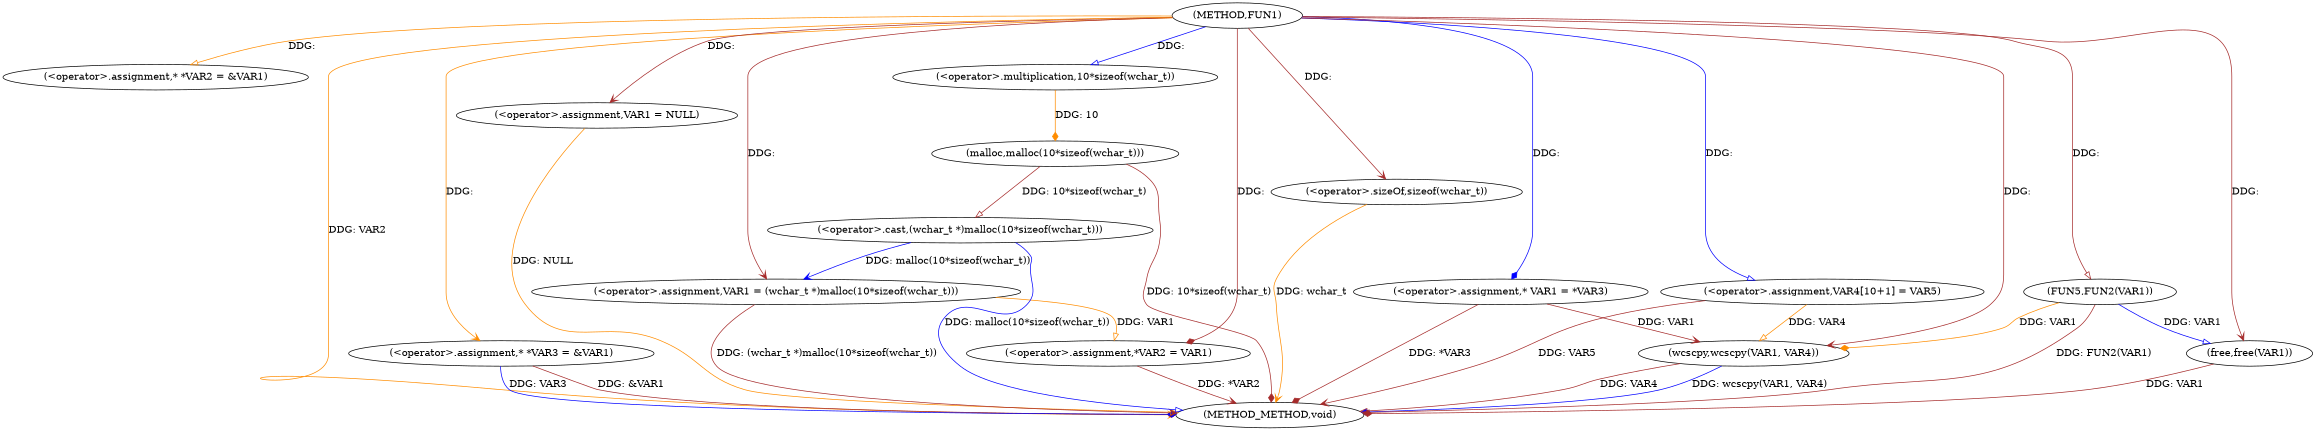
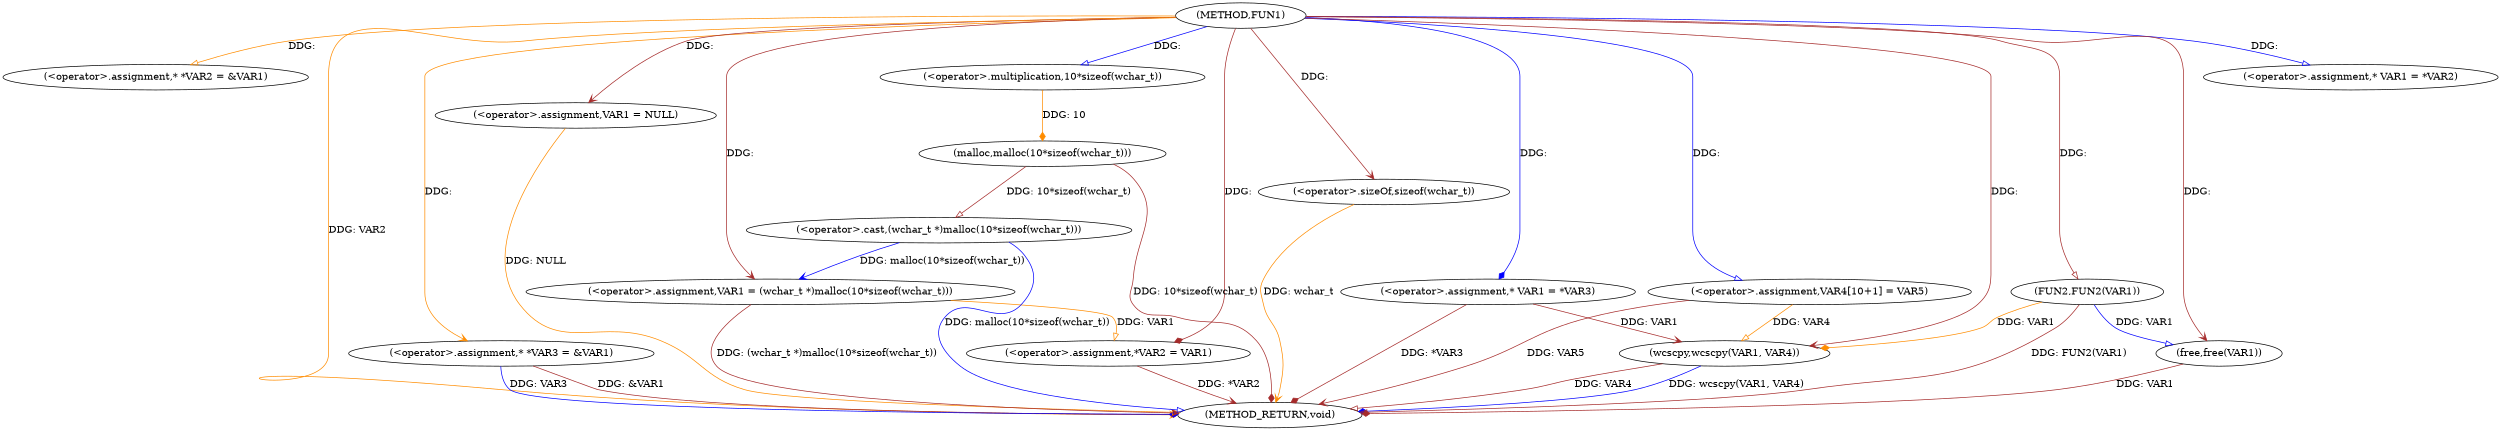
node "(<operator>.assignment,* VAR1 = *VAR2)": added
node "(FUN5,FUN2(VAR1))": label "(FUN5,FUN2(VAR1))" -> "(FUN2,FUN2(VAR1))"
node "(METHOD_METHOD,void)": label "(METHOD_METHOD,void)" -> "(METHOD_RETURN,void)"
